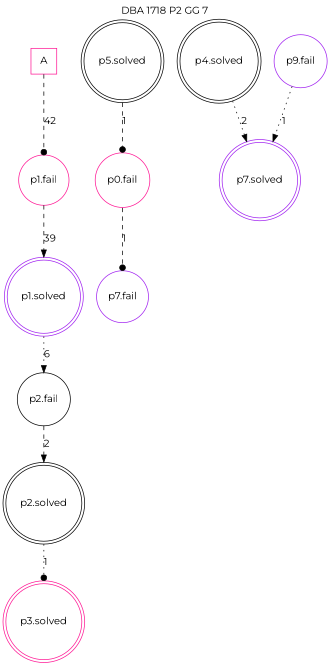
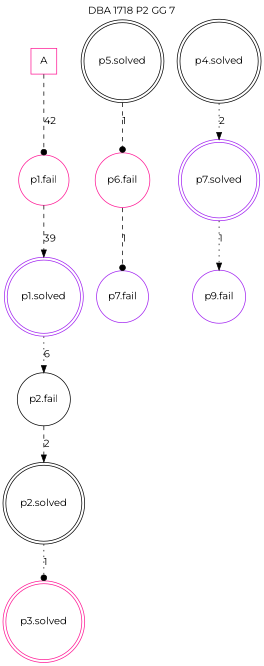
edge "p9.fail" -> "p7.solved": reversed
node "p0.fail": label "p0.fail" -> "p6.fail"
